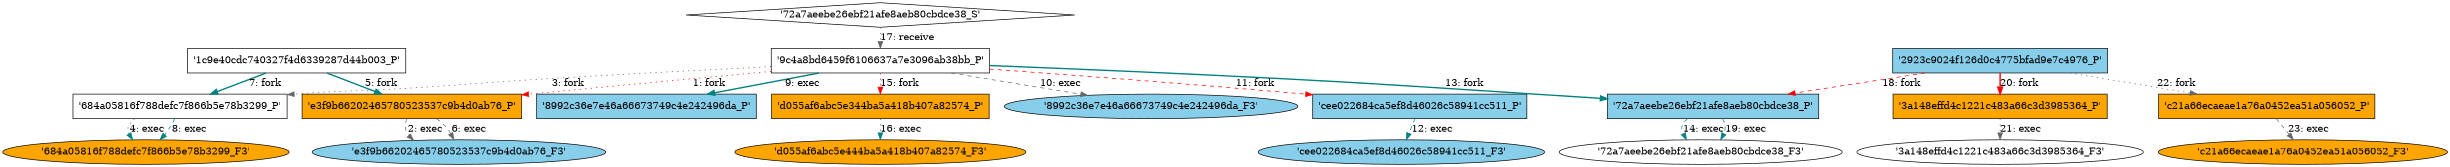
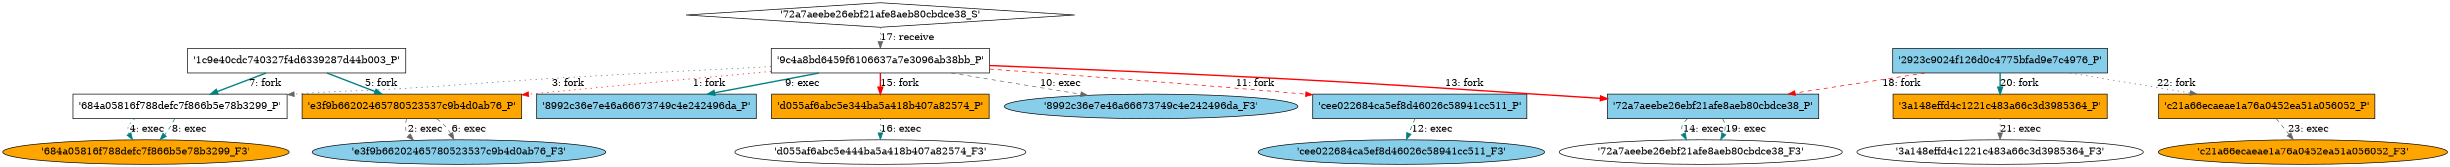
edge "'9c4a8bd6459f6106637a7e3096ab38bb_P'" -> "'72a7aeebe26ebf21afe8aeb80cbdce38_P'": color teal -> red
edge "'9c4a8bd6459f6106637a7e3096ab38bb_P'" -> "'d055af6abc5e344ba5a418b407a82574_P'": style dotted -> bold
edge "'2923c9024f126d0c4775bfad9e7c4976_P'" -> "'3a148effd4c1221c483a66c3d3985364_P'": color red -> teal
node "'d055af6abc5e444ba5a418b407a82574_F3'": fillcolor orange -> white
